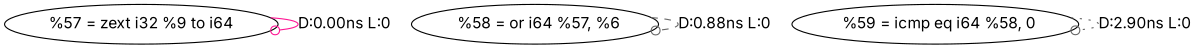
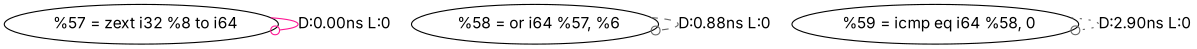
node "%57 = zext i32 %9 to i64": label "%57 = zext i32 %9 to i64" -> "%57 = zext i32 %8 to i64"
